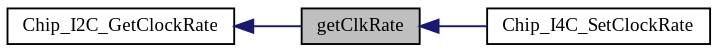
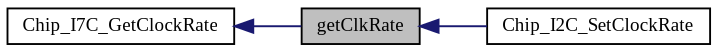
node "Chip_I2C_GetClockRate": label "Chip_I2C_GetClockRate" -> "Chip_I7C_GetClockRate"
node "Chip_I4C_SetClockRate": label "Chip_I4C_SetClockRate" -> "Chip_I2C_SetClockRate"
